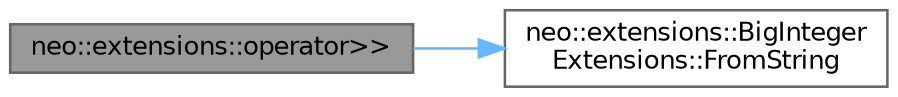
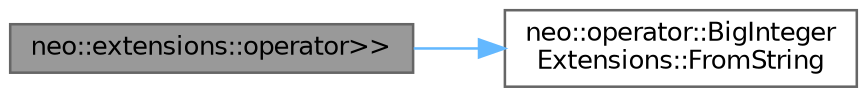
node "neo::extensions::BigInteger Extensions::FromString": label "neo::extensions::BigInteger Extensions::FromString" -> "neo::operator::BigInteger Extensions::FromString"
